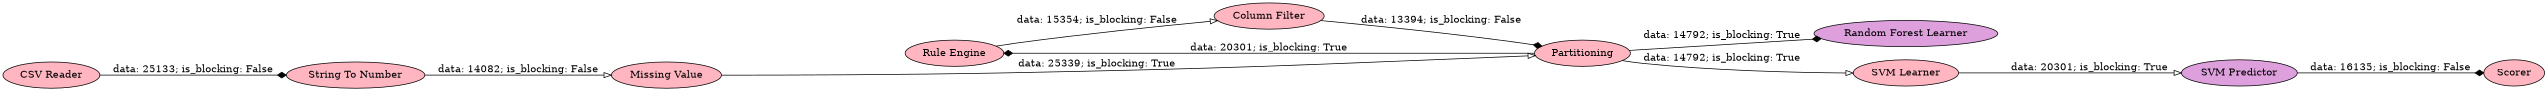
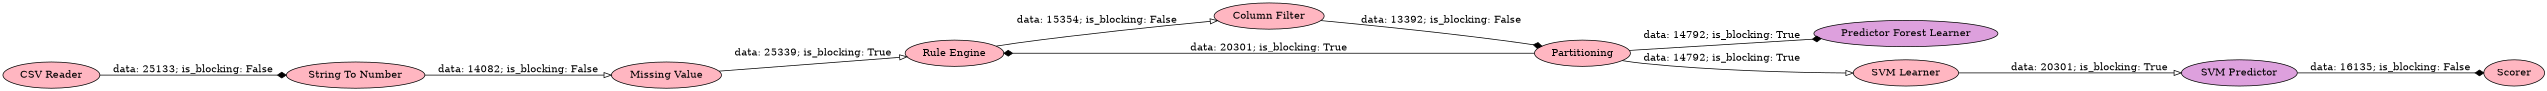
edge "Column Filter" -> "Partitioning": label "data: 13394; is_blocking: False" -> "data: 13392; is_blocking: False"
node "Random Forest Learner": label "Random Forest Learner" -> "Predictor Forest Learner"
edge "Missing Value" -> "Partitioning": now "Missing Value" -> "Rule Engine"
